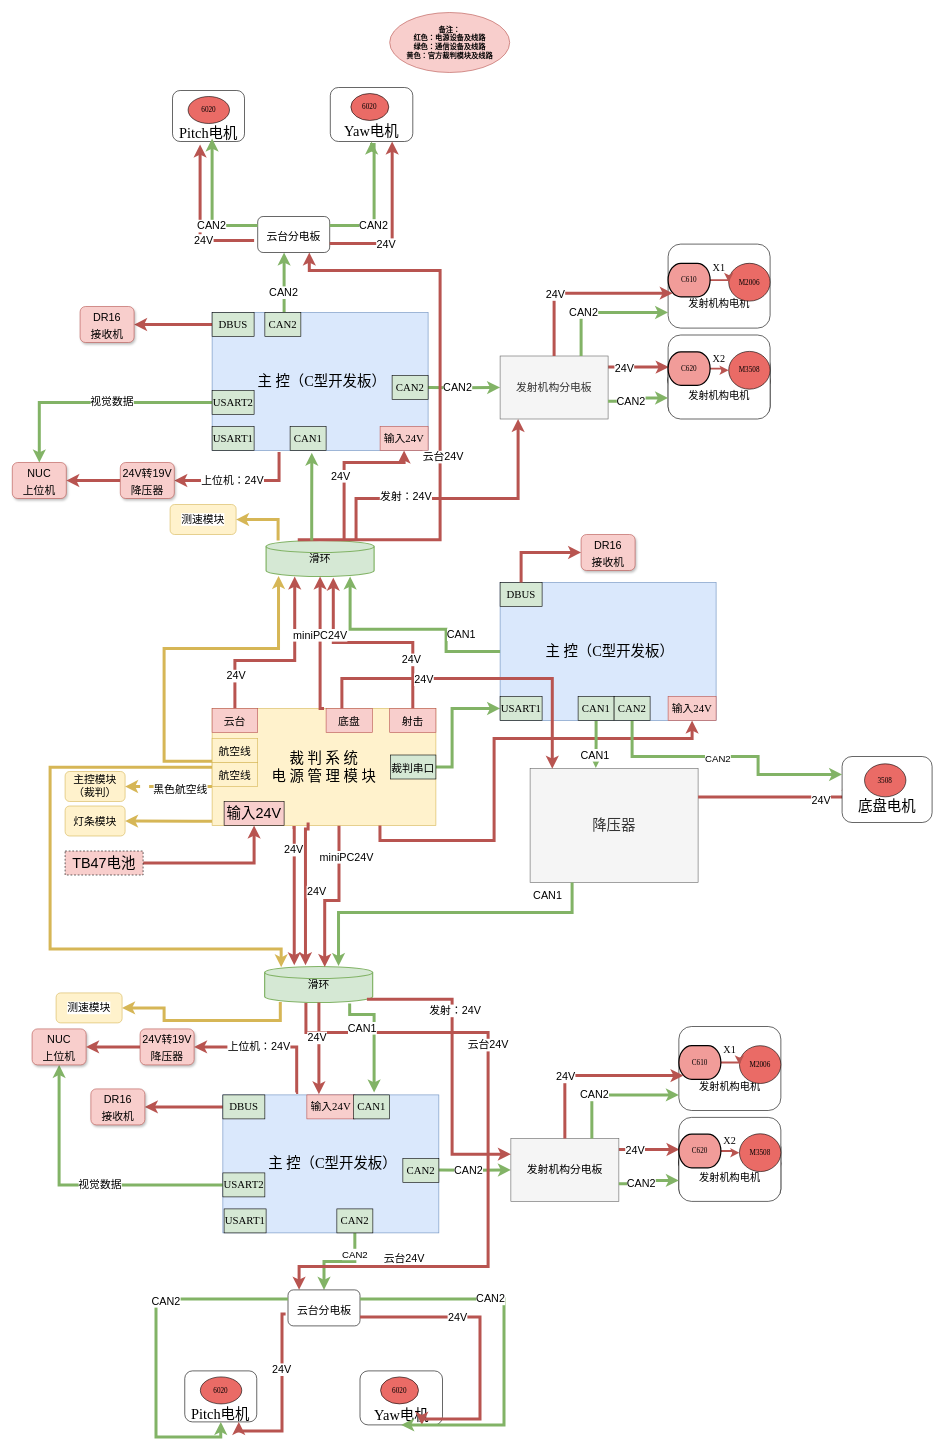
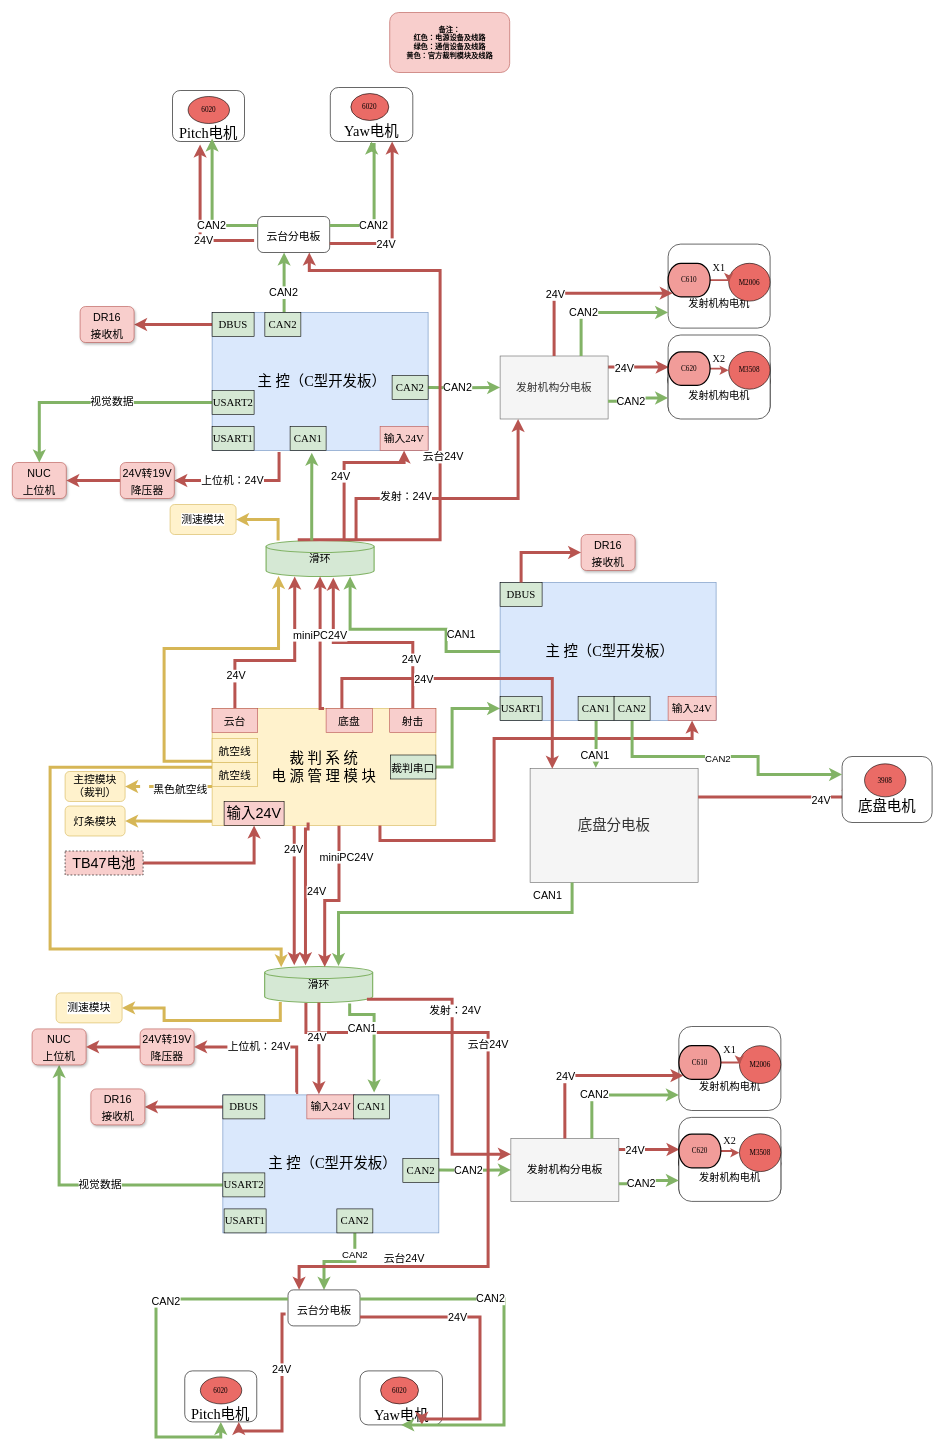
node "备注： 红色：电源设备及线路 绿色：通信设备及线路 黄色：官方裁判模块及线路": shape ellipse -> rounded rectangle
node "3508": label "3508" -> "3908"
node "降压器": label "降压器" -> "底盘分电板"
